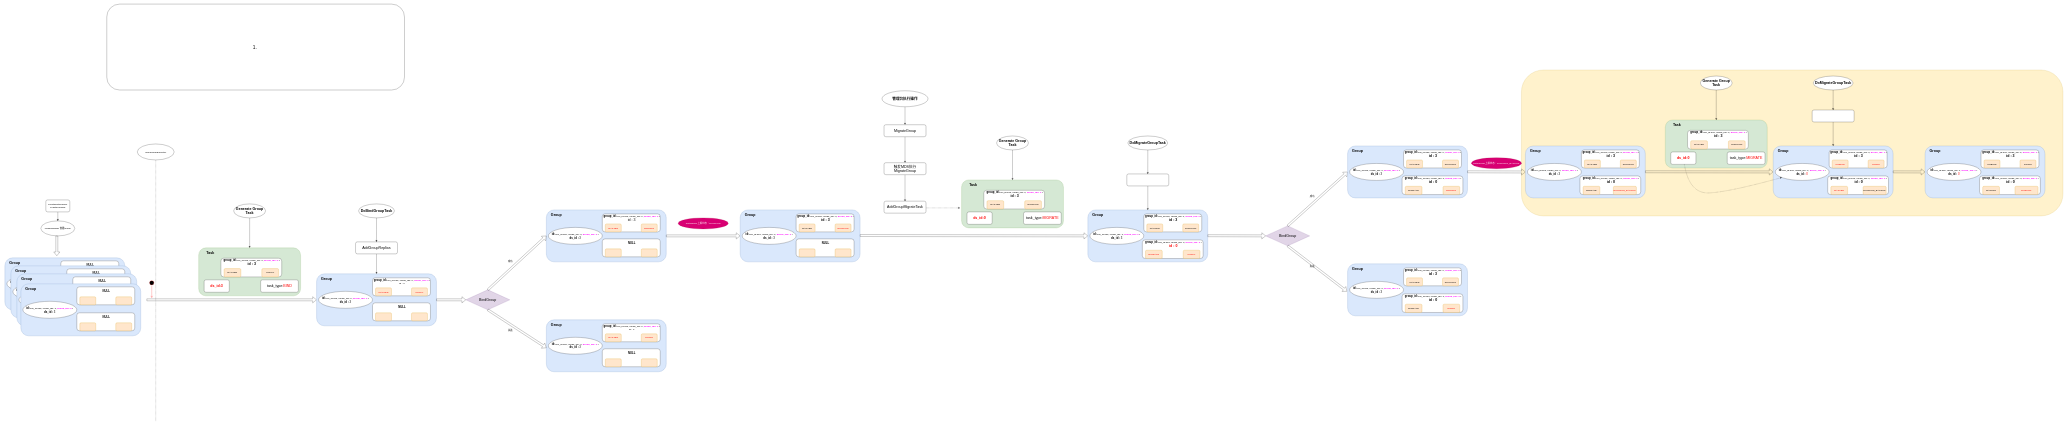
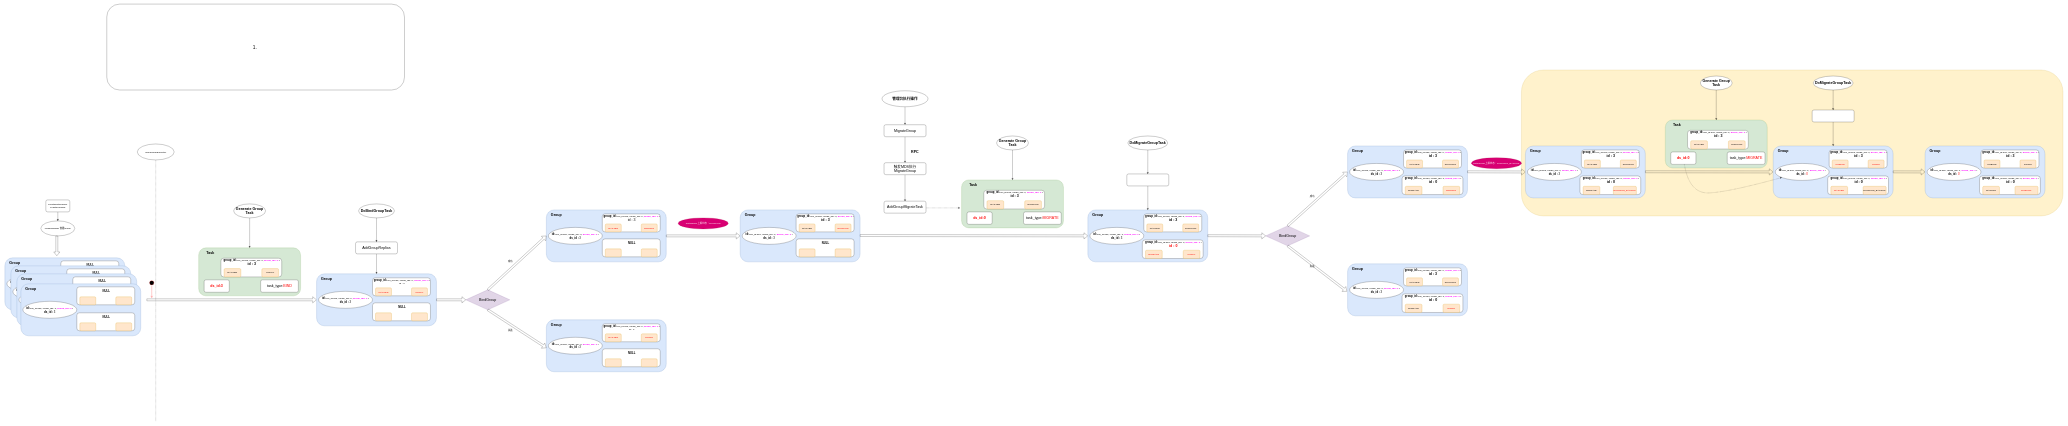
node "RPC": added
